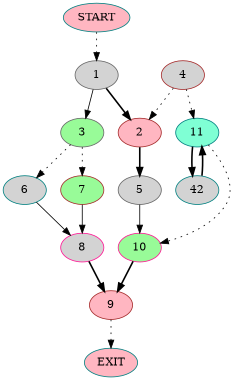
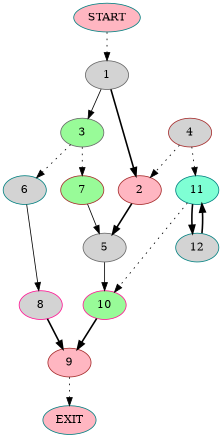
node "42": label "42" -> "12"
edge "7" -> "8": now "7" -> "5"
